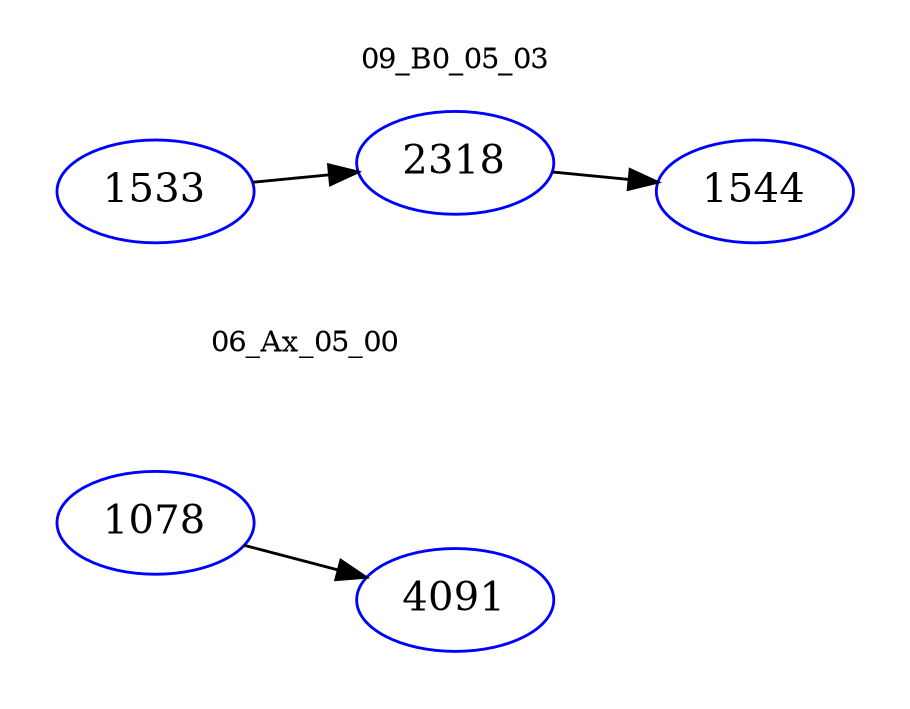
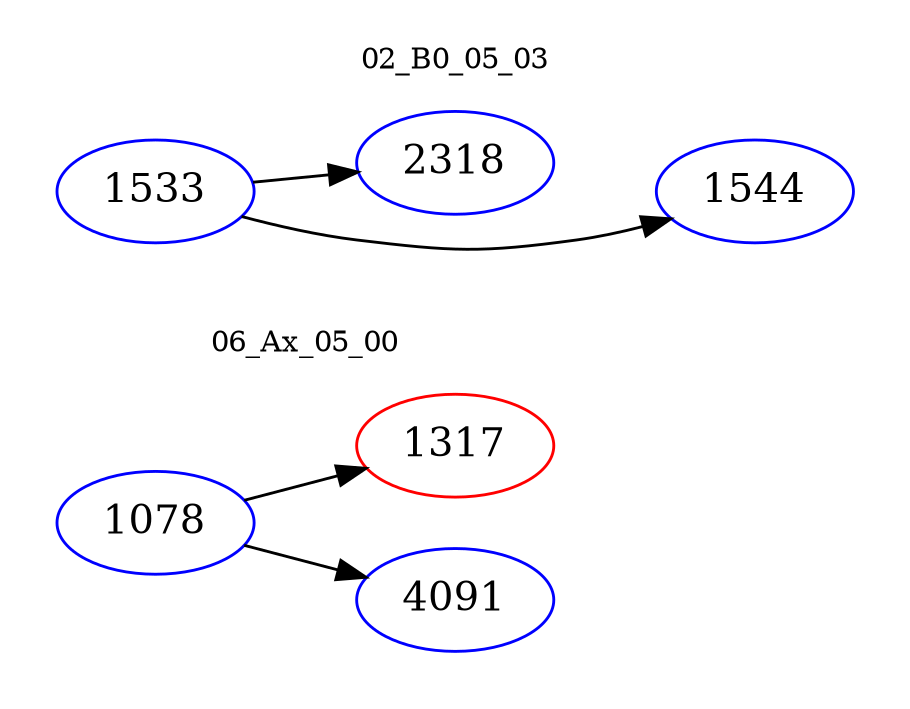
cluster "09_B0_05_03": label "09_B0_05_03" -> "02_B0_05_03"
edge "2318" -> "1544": now "1533" -> "1544"
node "1317": added
